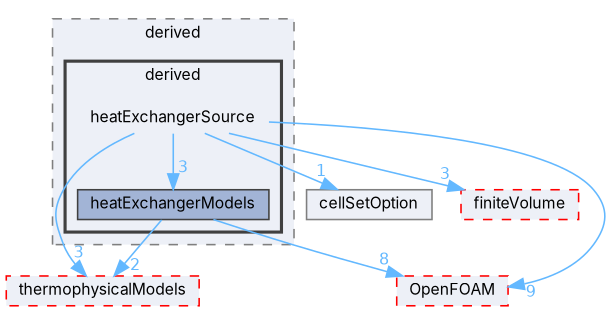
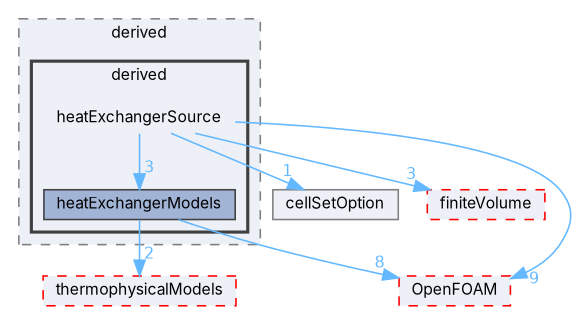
edge "heatExchangerSource" -> "thermophysicalModels": removed
